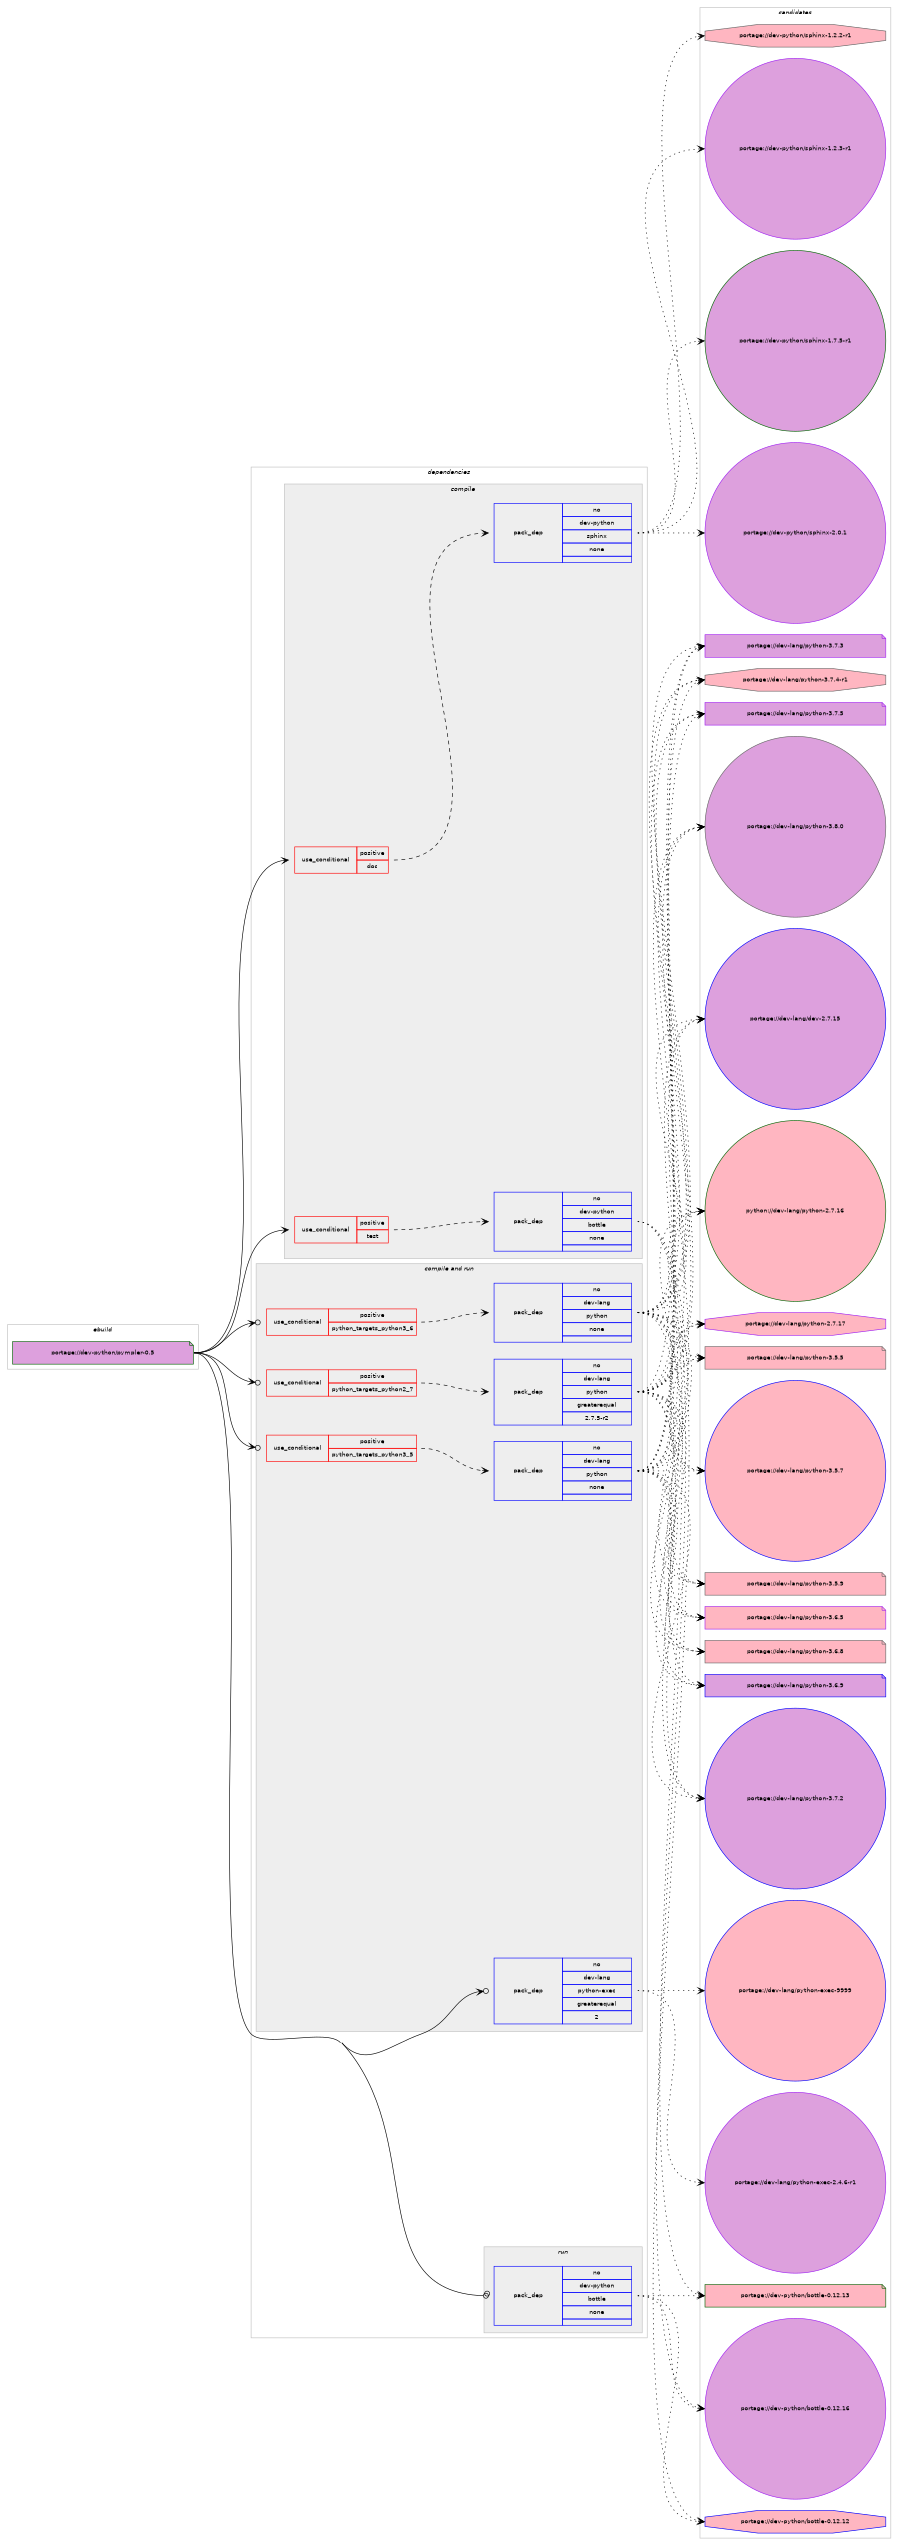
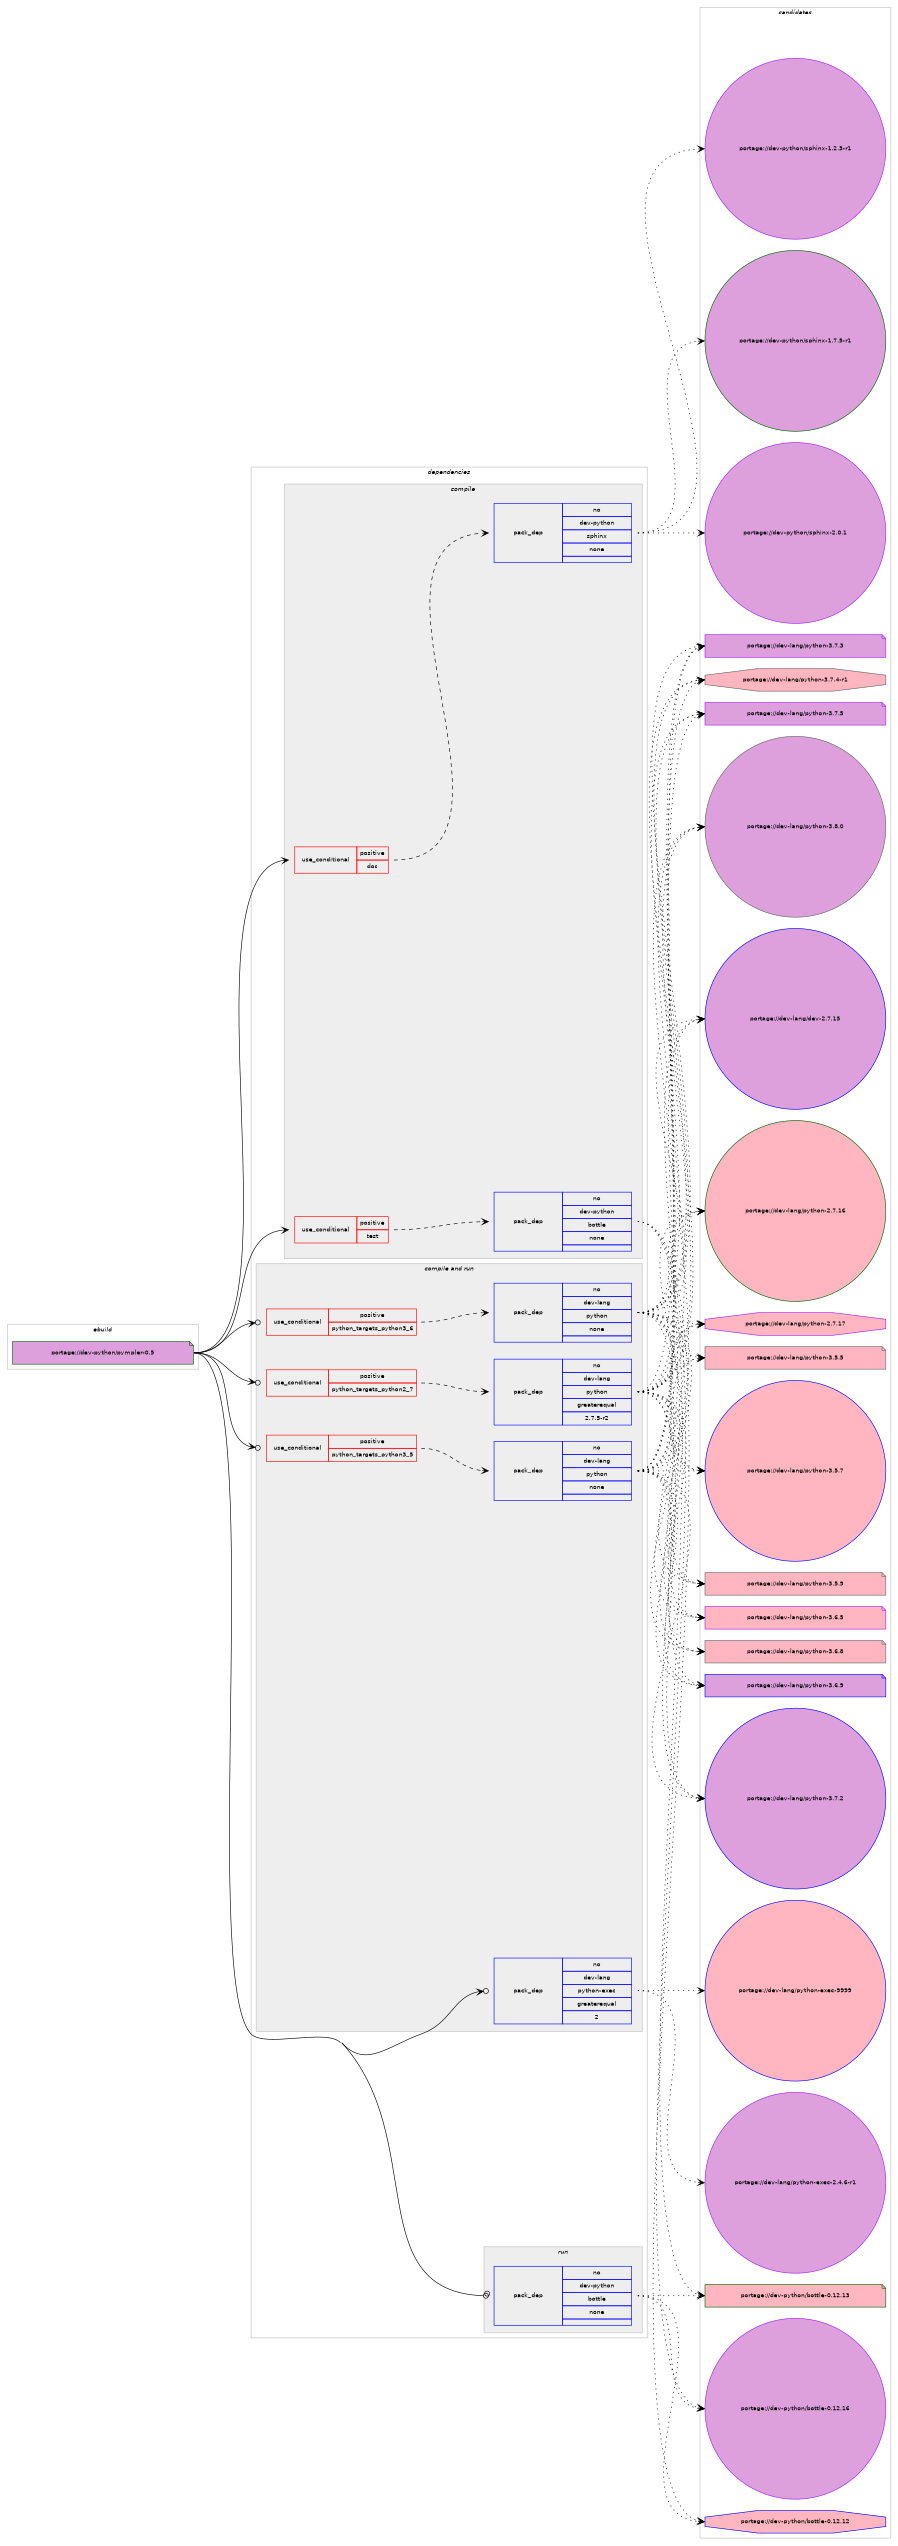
node "portage://dev-python/sphinx-1.2.2-r1": removed
node "python://dev-lang/python-2.7.16": label "python://dev-lang/python-2.7.16" -> "portage://dev-lang/python-2.7.16"
